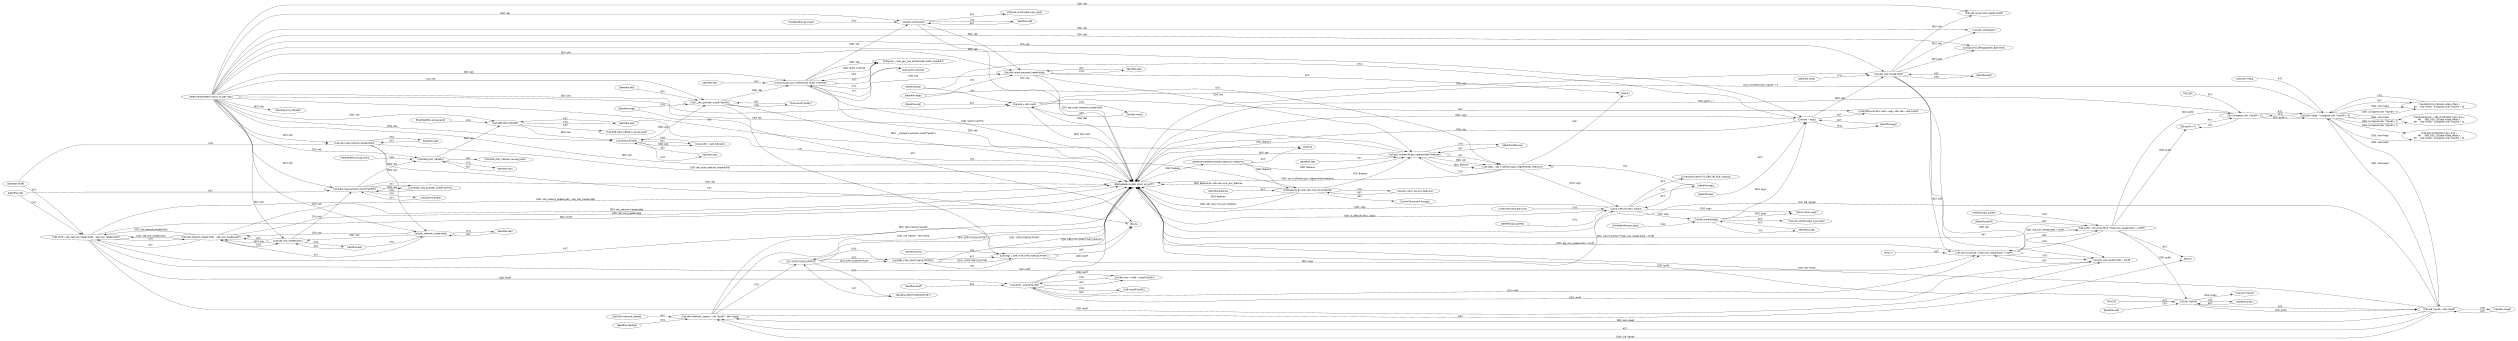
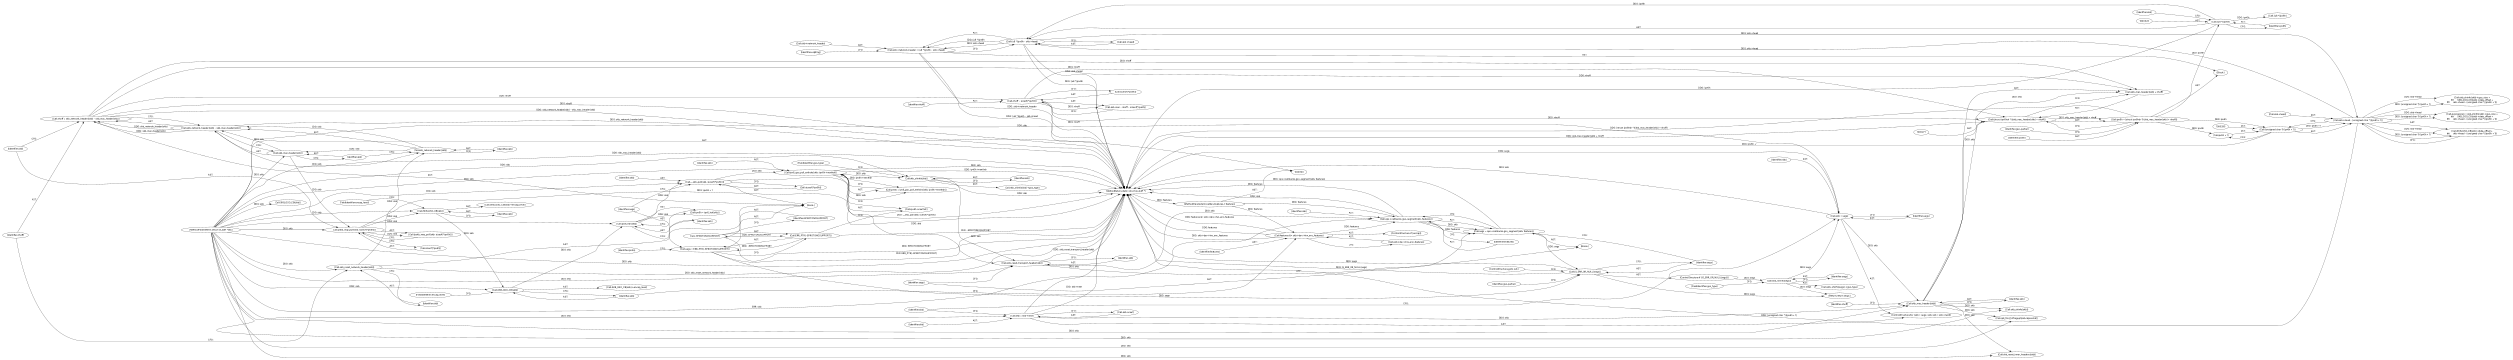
edge "(Call,__skb_pull(skb, sizeof(*ipv6h)))" -> "(MethodReturn,static struct sk_buff *)": label "DDG: __transport_pull(skb, sizeof(*ipv6h))" -> "DDG: __skb_pull(skb, sizeof(*ipv6h))"
edge "(Call,pskb_may_pull(skb, sizeof(*ipv6h)))" -> "(MethodReturn,static struct sk_buff *)": label "DDG: skb" -> "DDG: ipv6h + 1"
edge "(Call,IS_ERR_OR_NULL(segs))" -> "(Call,skb_shinfo(segs))": now "(ControlStructure,if (IS_ERR_OR_NULL(segs)))" -> "(Call,skb_shinfo(segs))"
edge "(Call,ERR_PTR(-EPROTONOSUPPORT))" -> "(Call,-EPROTONOSUPPORT)": now "(Call,ERR_PTR(-EPROTONOSUPPORT))" -> "(Call,ipv6h->nexthdr)"
edge "(Call,skb->network_header = (u8 *)ipv6h - skb->head)" -> "(Call,-EPROTONOSUPPORT)": now "(Call,skb->network_header = (u8 *)ipv6h - skb->head)" -> "(Call,(u8 *)ipv6h - skb->head)"
